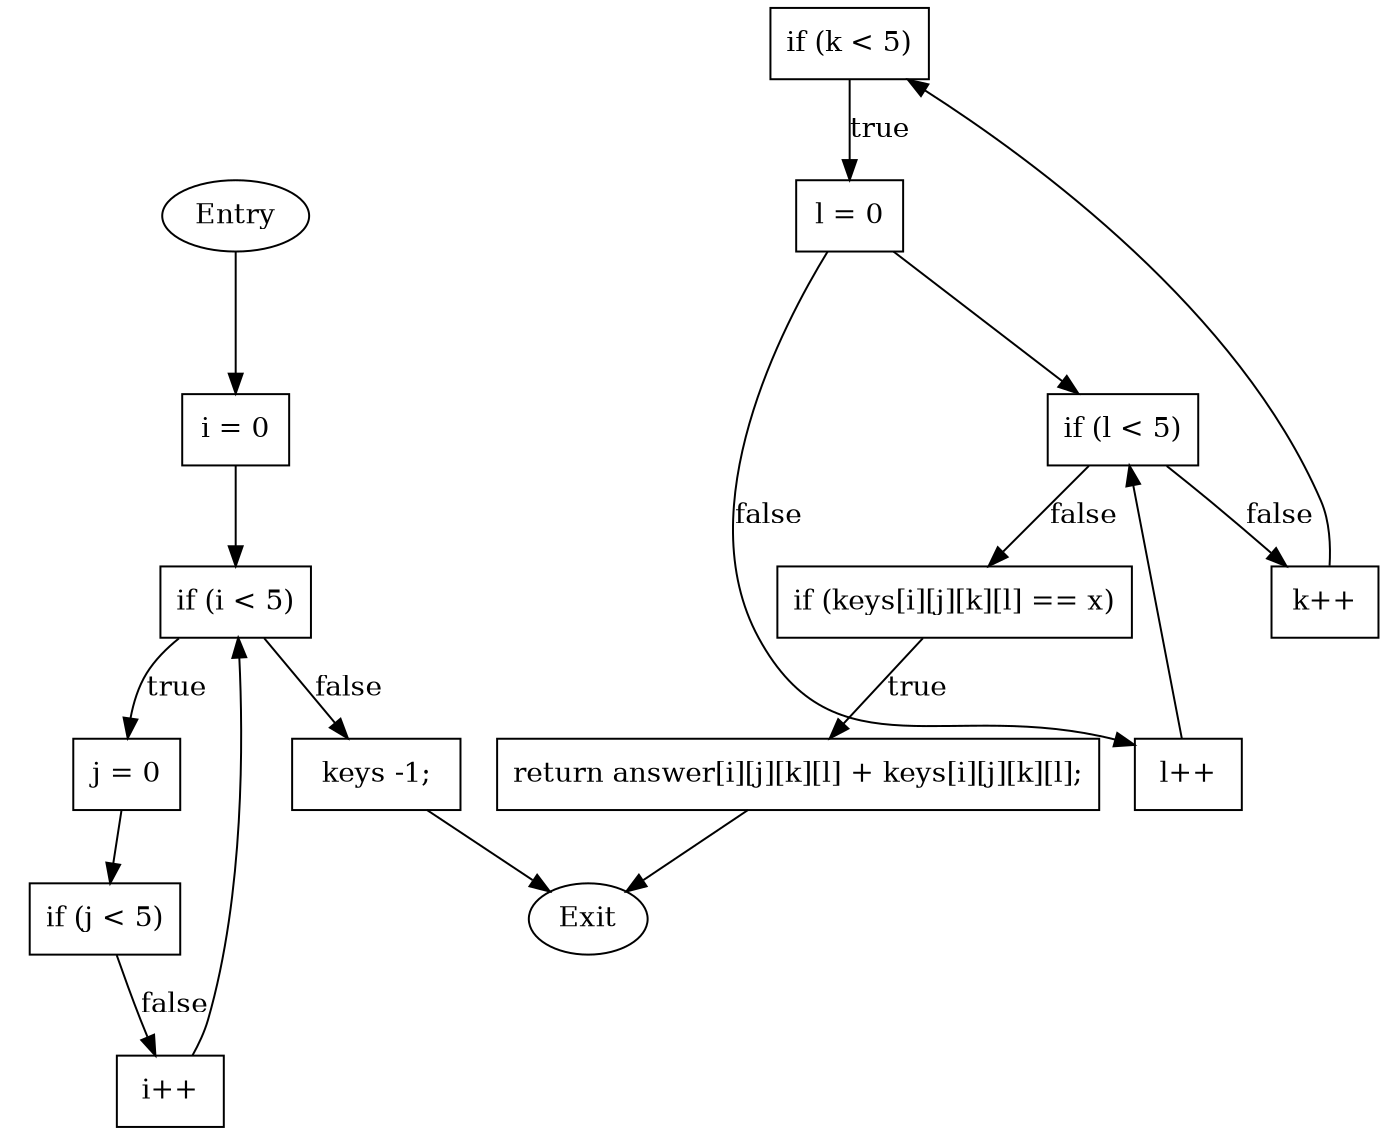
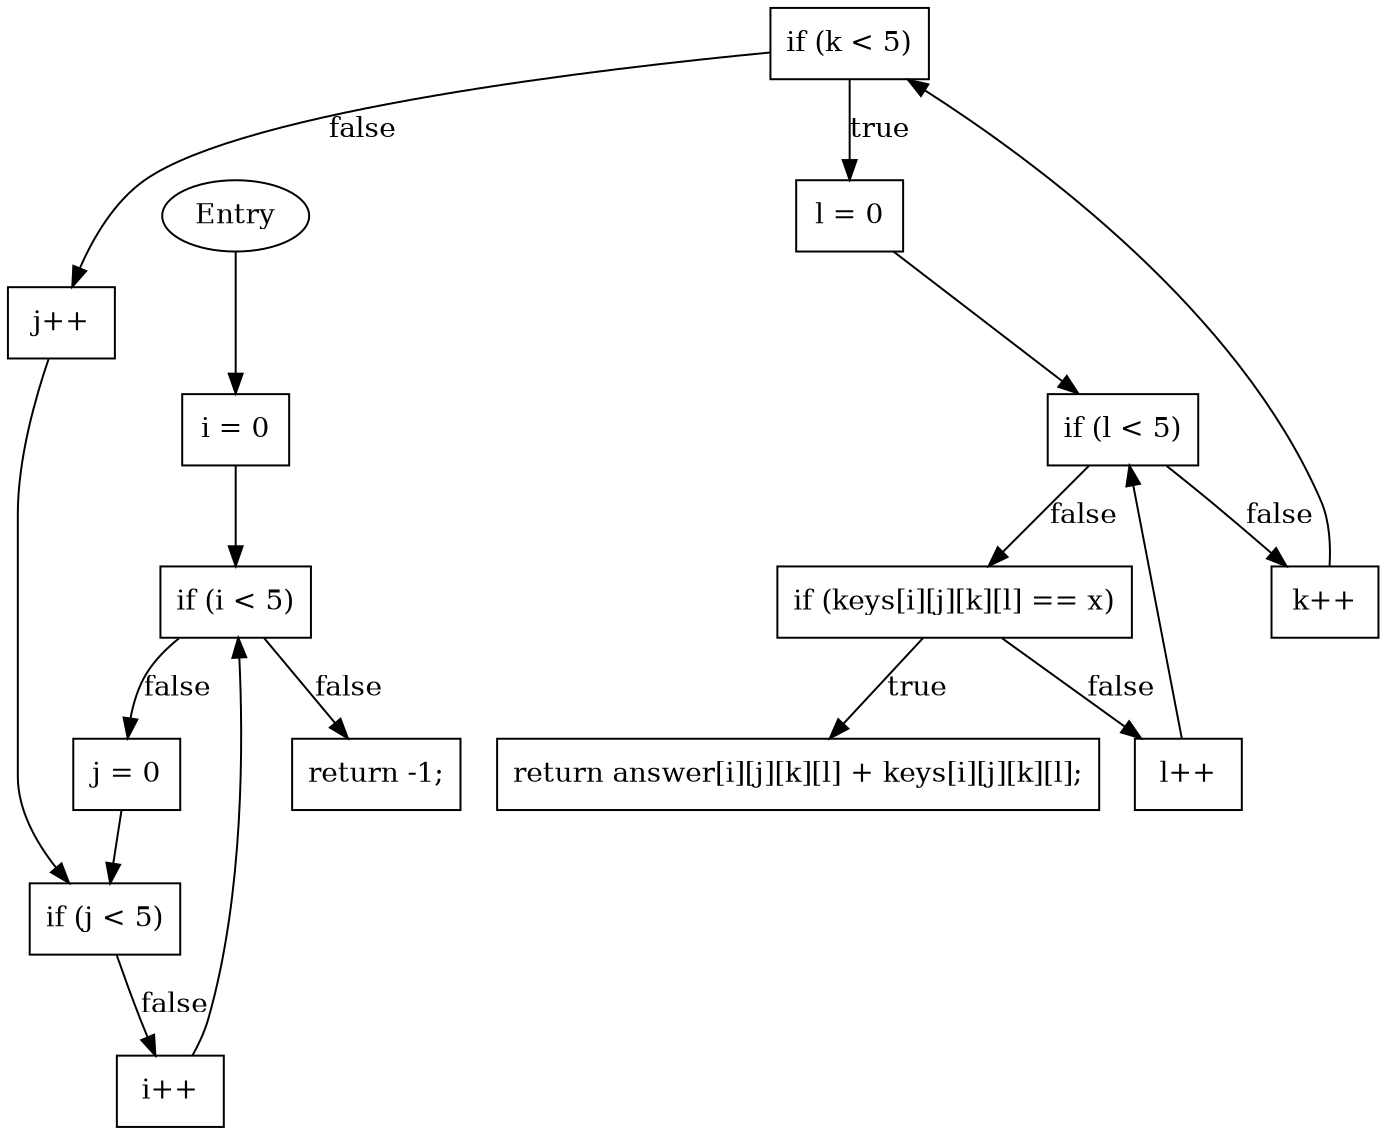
node "j++": added
edge "l = 0" -> "l++": now "if (keys[i][j][k][l] == x)" -> "l++"
edge "if (i < 5)" -> "j = 0": label "true" -> "false"
node "keys -1;": label "keys -1;" -> "return -1;"
node "Exit": removed
